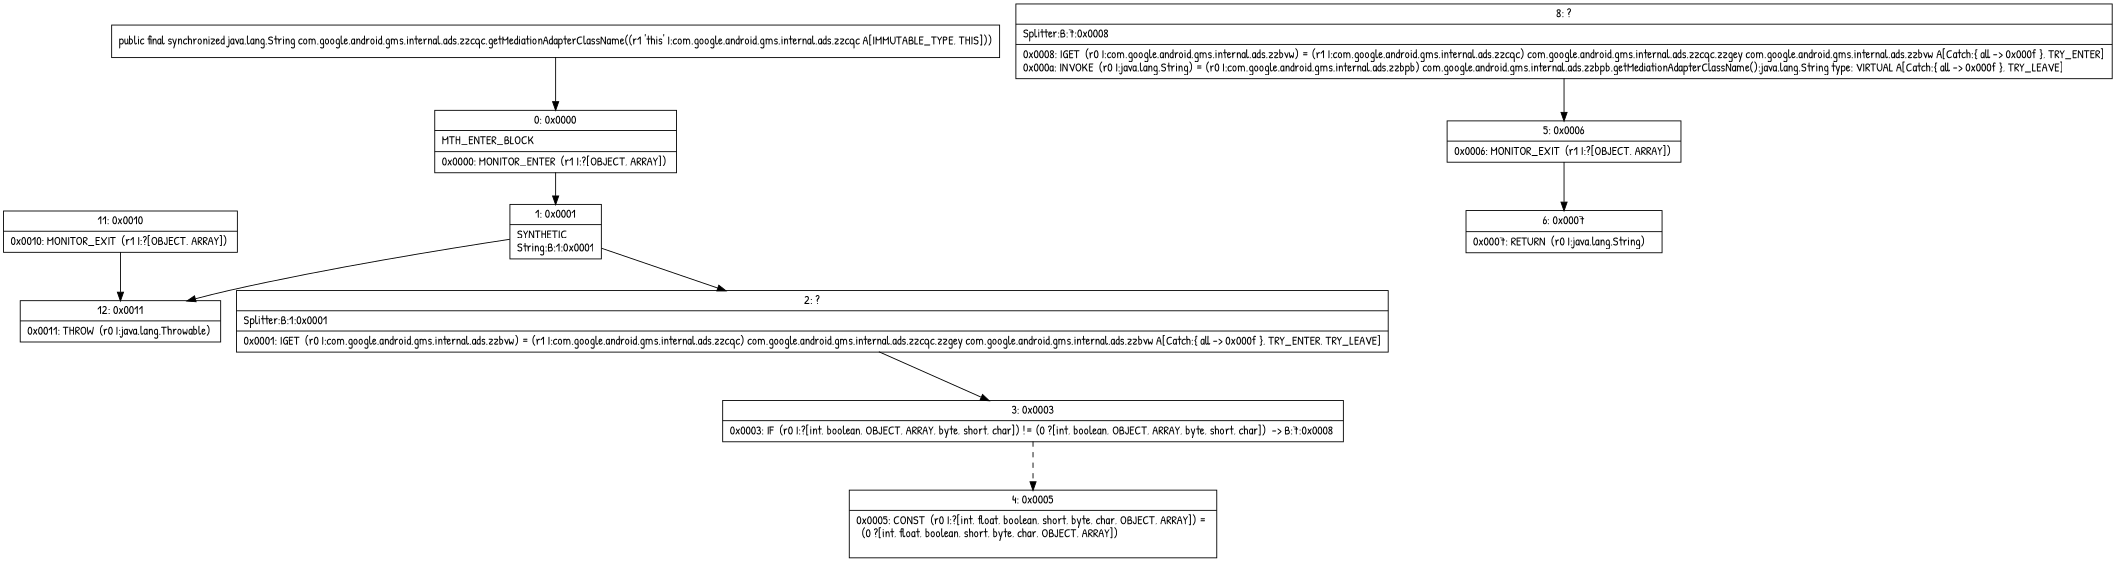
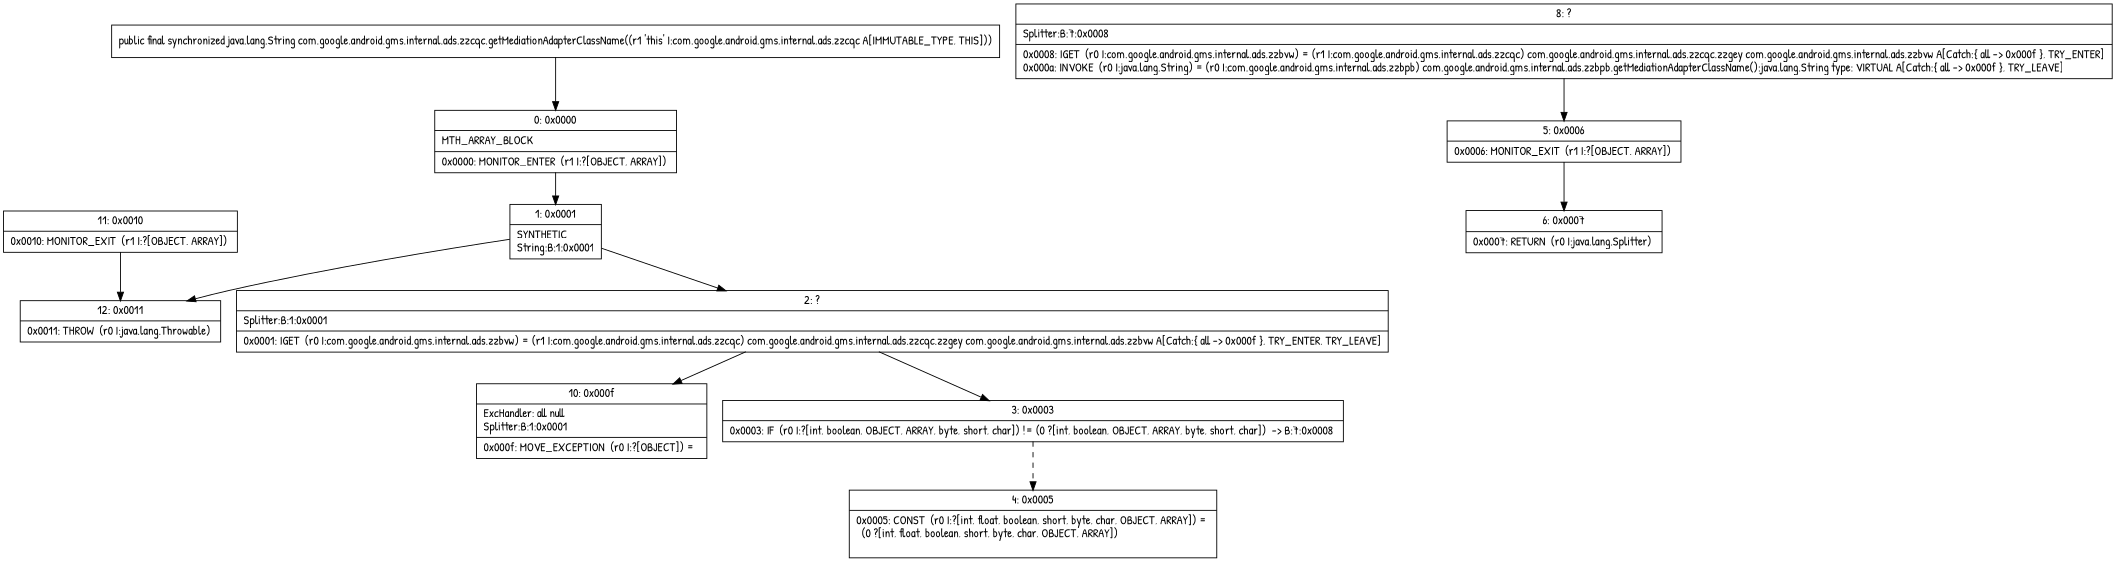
node "0: 0x0000": text "MTH_ENTER_BLOCK" -> "MTH_ARRAY_BLOCK"
node "6: 0x0007": text "0x0007: RETURN  (r0 I:java.lang.String)" -> "0x0007: RETURN  (r0 I:java.lang.Splitter)"
node "10: 0x000f": added
